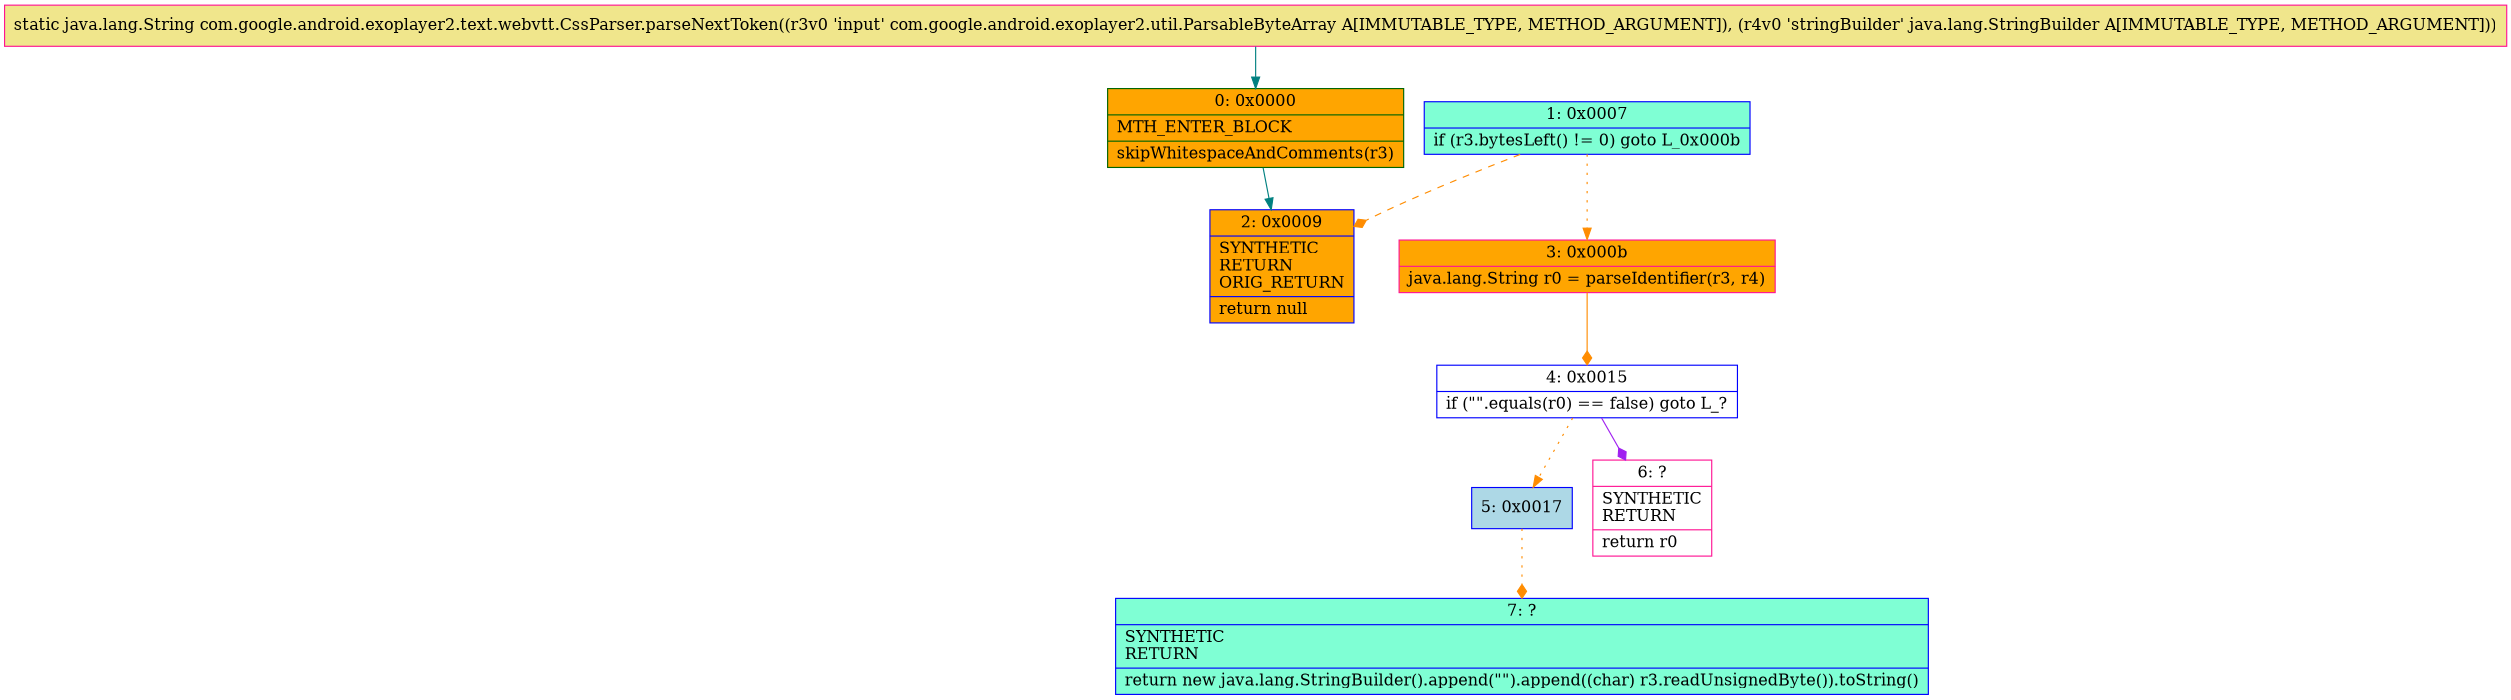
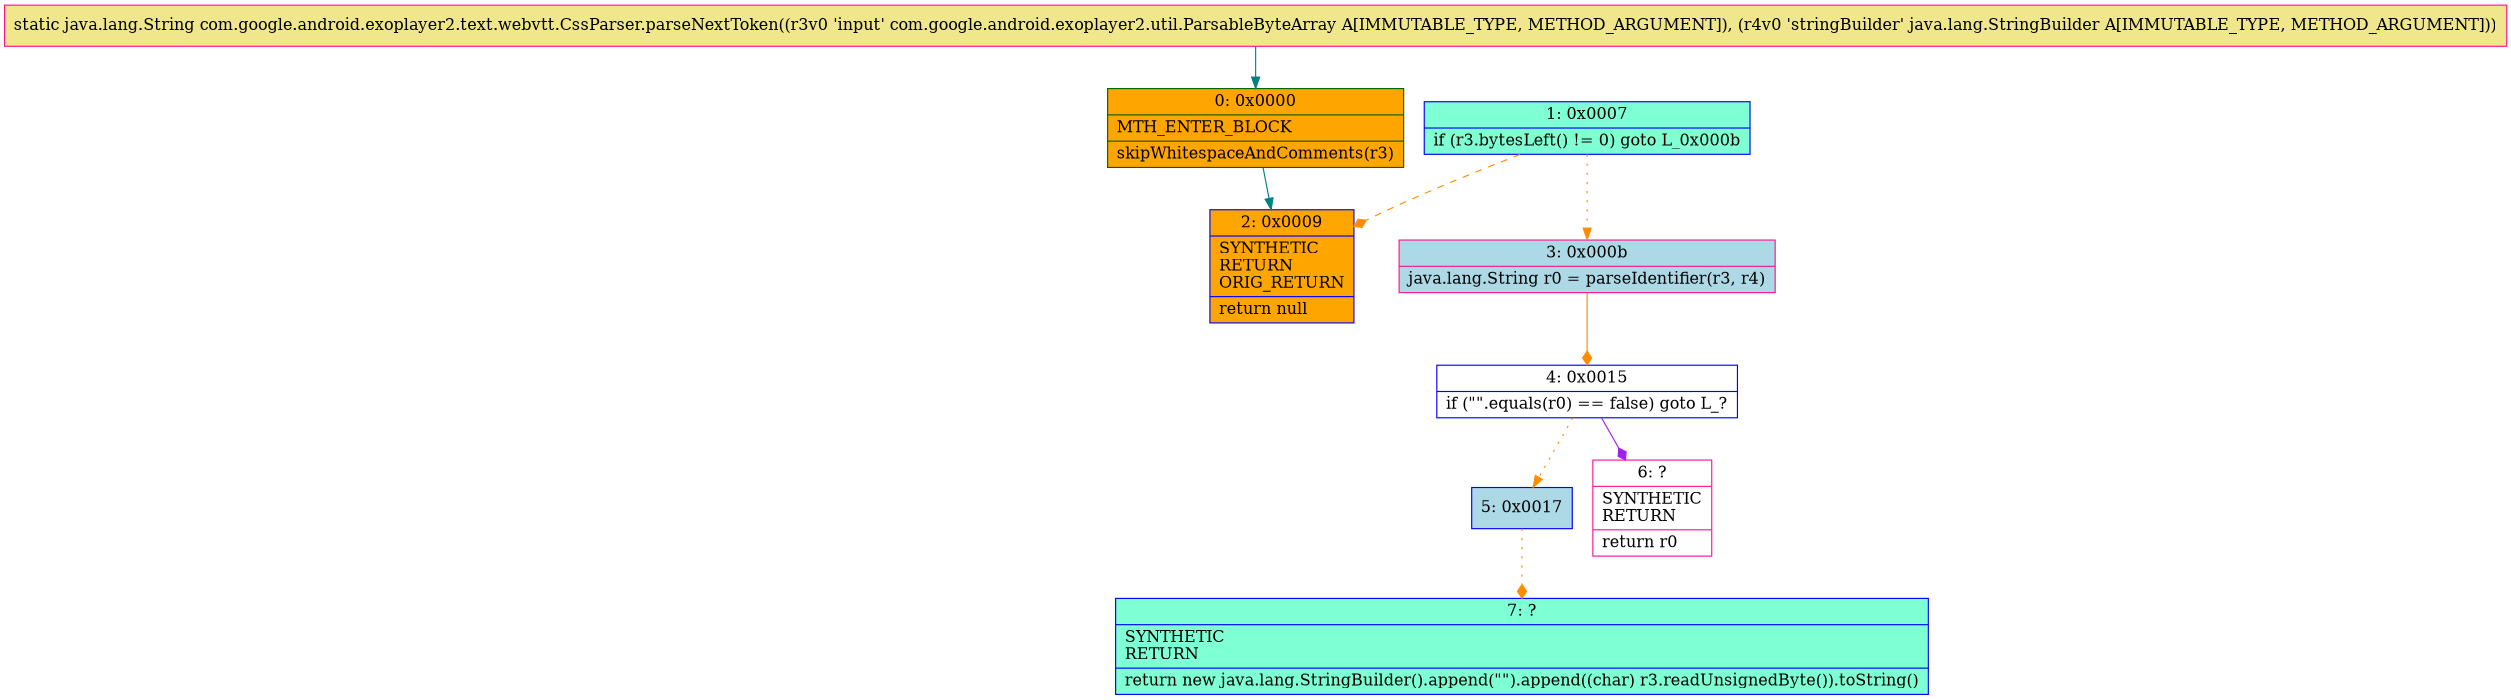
node "3: 0x000b": fillcolor orange -> lightblue
